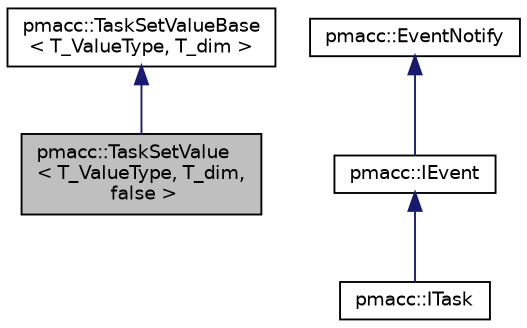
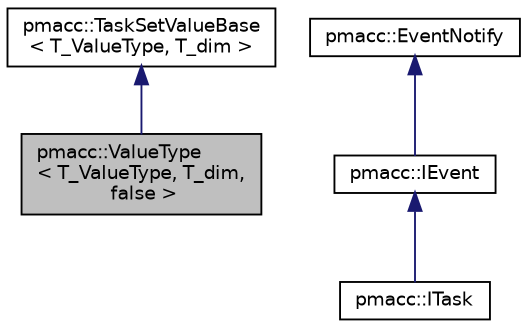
node "pmacc::TaskSetValue < T_ValueType, T_dim, false >": label "pmacc::TaskSetValue < T_ValueType, T_dim, false >" -> "pmacc::ValueType < T_ValueType, T_dim, false >"
